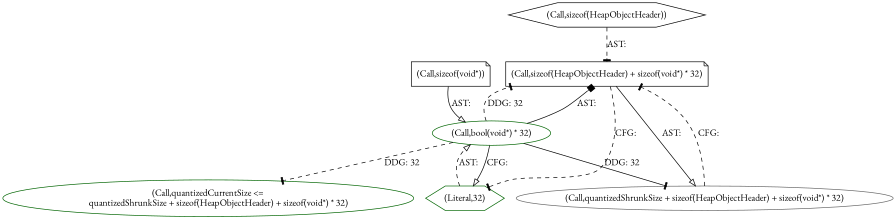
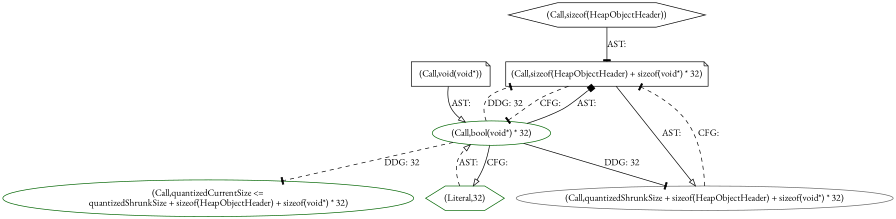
edge "(Call,sizeof(HeapObjectHeader))" -> "(Call,sizeof(HeapObjectHeader) + sizeof(void*) * 32)": style dashed -> solid
node "(Call,sizeof(void*))": label "(Call,sizeof(void*))" -> "(Call,void(void*))"
edge "(Call,sizeof(HeapObjectHeader) + sizeof(void*) * 32)" -> "(Literal,32)": now "(Call,sizeof(HeapObjectHeader) + sizeof(void*) * 32)" -> "(Call,bool(void*) * 32)"
